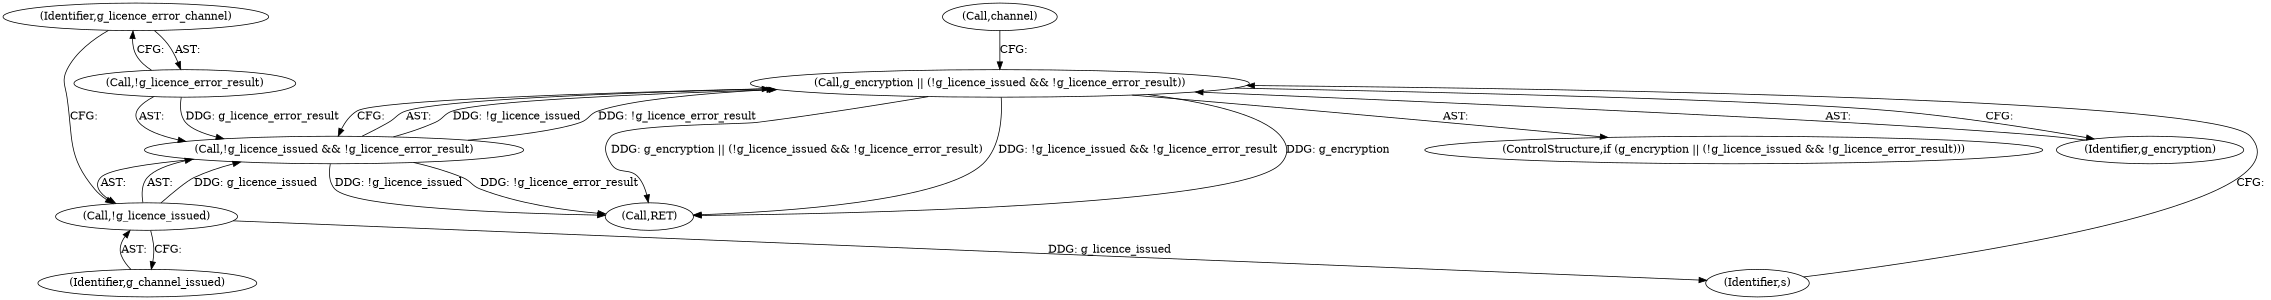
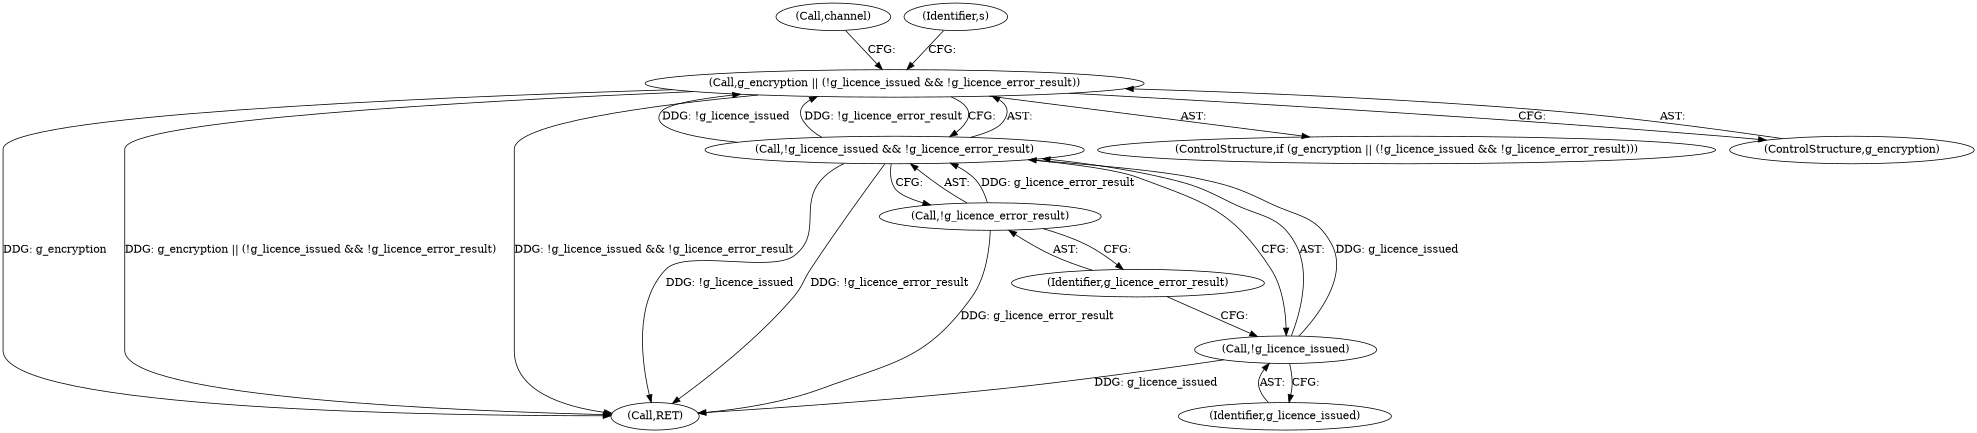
node "(Identifier,g_licence_error_channel)": label "(Identifier,g_licence_error_channel)" -> "(Identifier,g_licence_error_result)"
node "(Identifier,g_encryption)": label "(Identifier,g_encryption)" -> "(ControlStructure,g_encryption)"
edge "(Call,!g_licence_issued && !g_licence_error_result)" -> "(Call,!g_licence_issued)": label "AST: " -> "CFG: "
edge "(Call,!g_licence_issued && !g_licence_error_result)" -> "(Call,!g_licence_error_result)": added, label "CFG:"
edge "(Call,!g_licence_issued)" -> "(Identifier,s)": now "(Call,!g_licence_issued)" -> "(Call,RET)"
node "(Identifier,g_channel_issued)": label "(Identifier,g_channel_issued)" -> "(Identifier,g_licence_issued)"
edge "(Call,!g_licence_error_result)" -> "(Call,RET)": added, label "DDG: g_licence_error_result"
